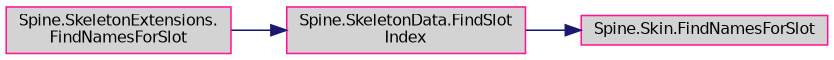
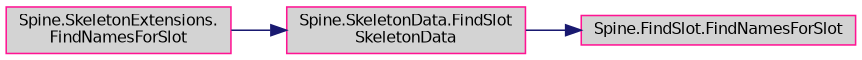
node "Spine.SkeletonData.FindSlot Index": label "Spine.SkeletonData.FindSlot Index" -> "Spine.SkeletonData.FindSlot SkeletonData"
node "Spine.Skin.FindNamesForSlot": label "Spine.Skin.FindNamesForSlot" -> "Spine.FindSlot.FindNamesForSlot"
